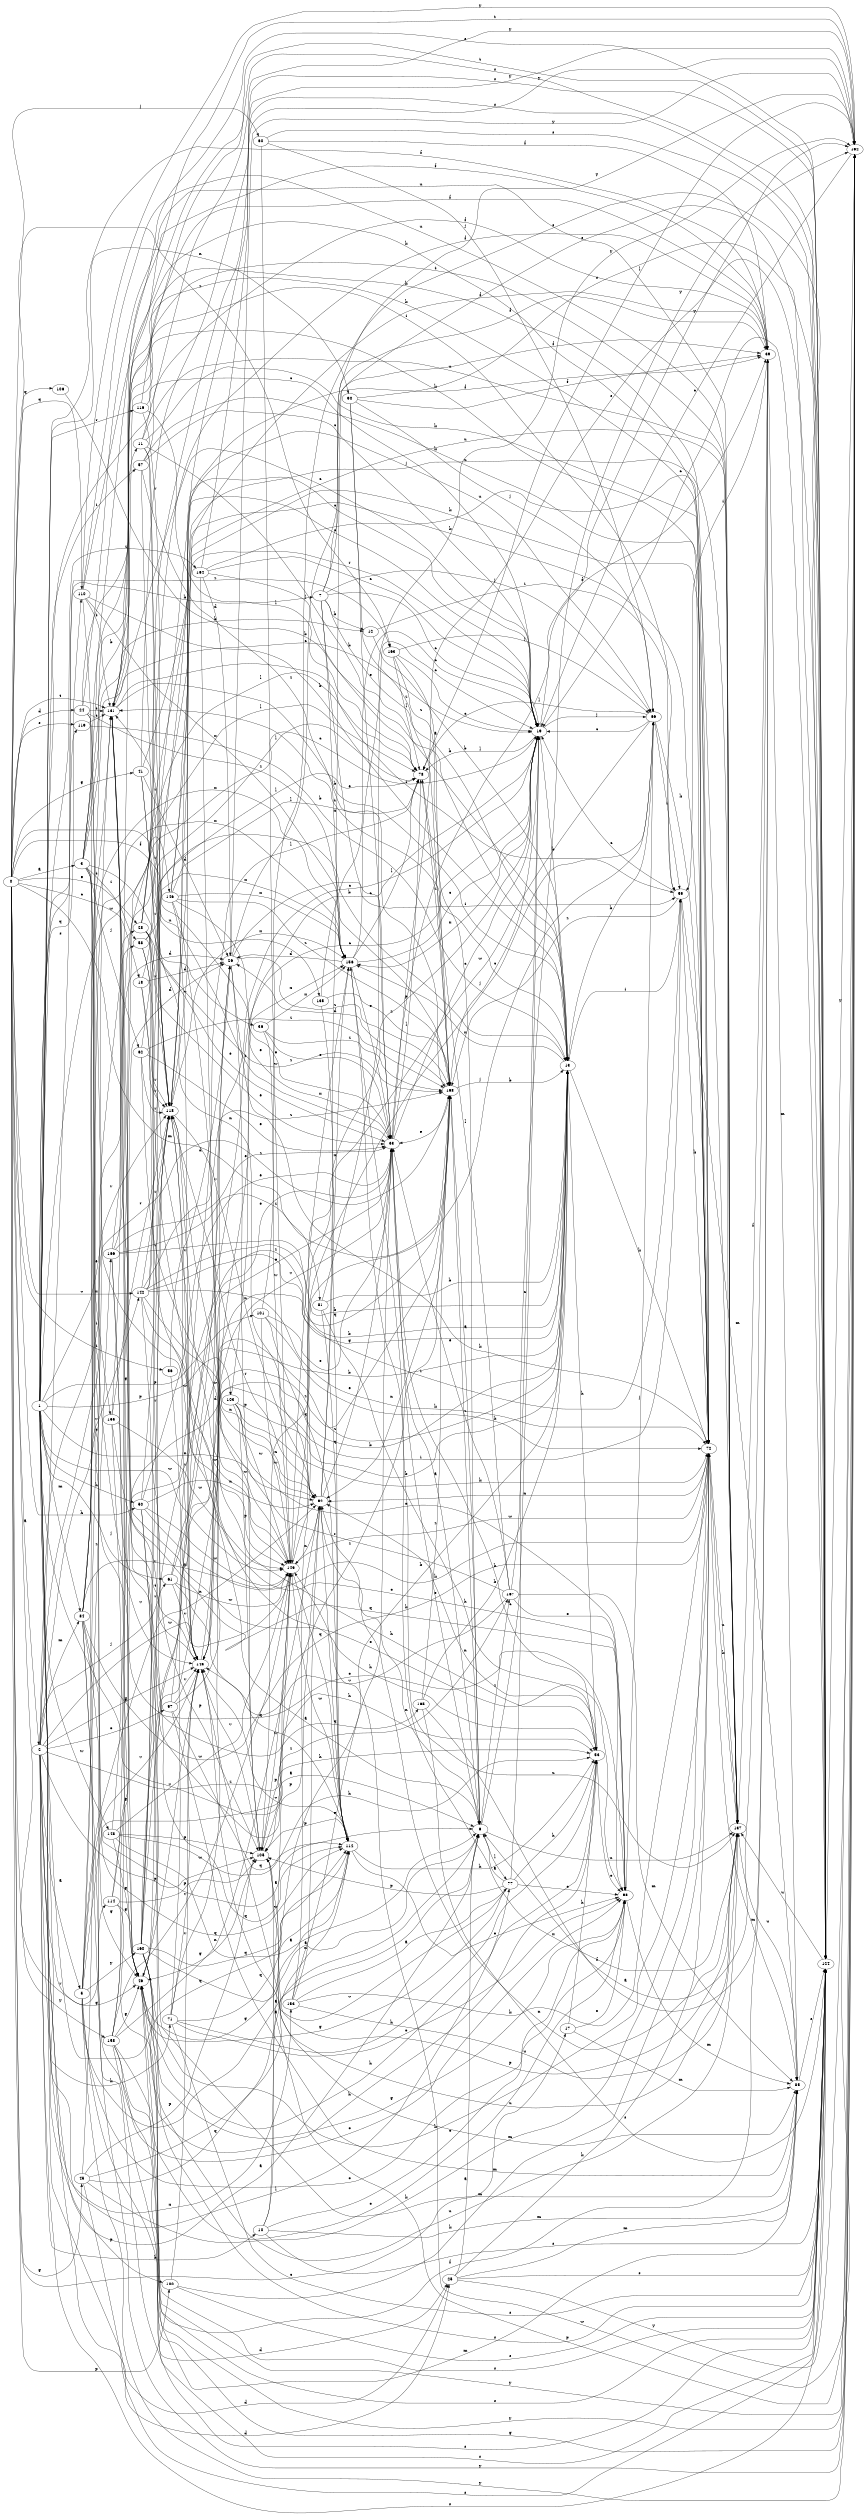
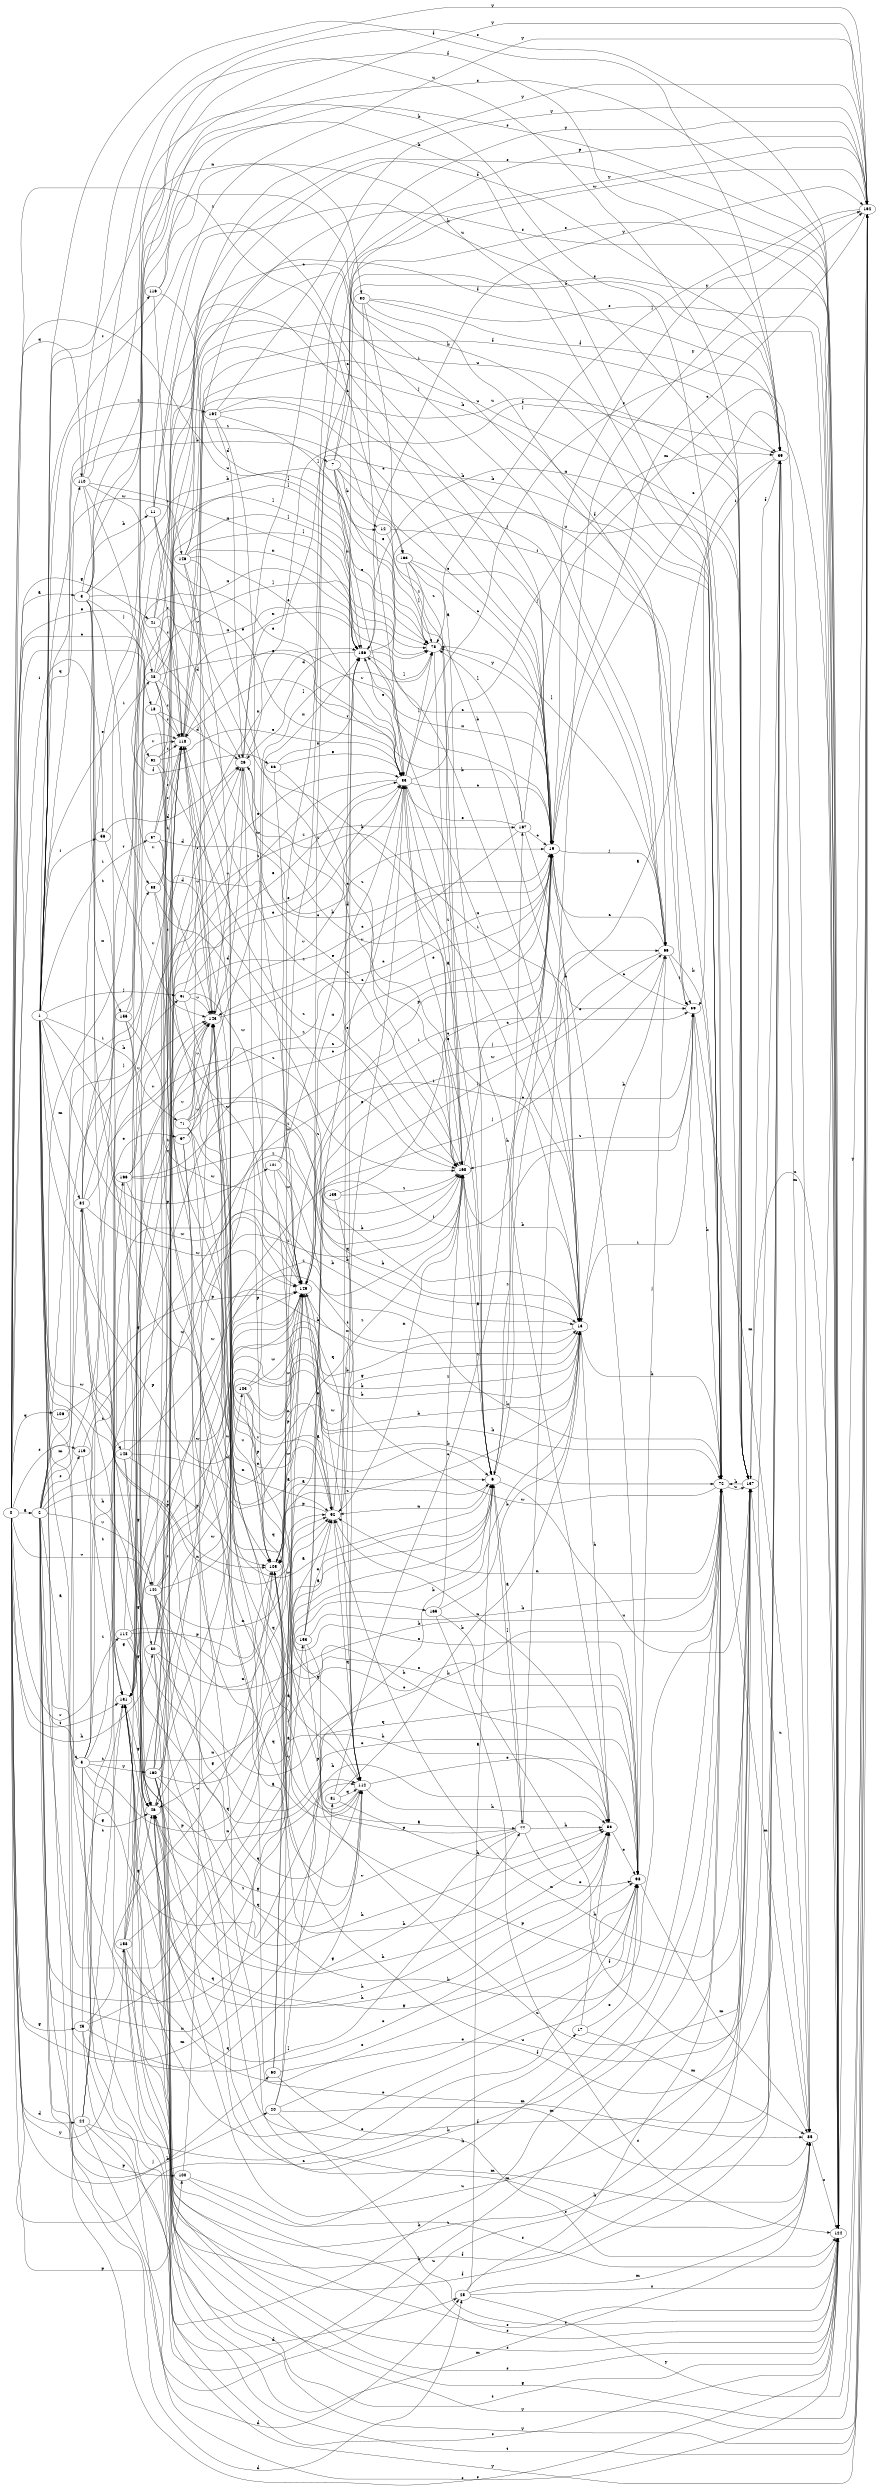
edge "19" -> "78": label "l" -> "y"
edge "1" -> "56": added, label "i"
edge "0" -> "135": now "0" -> "78"
node "10": label "10" -> "20"
